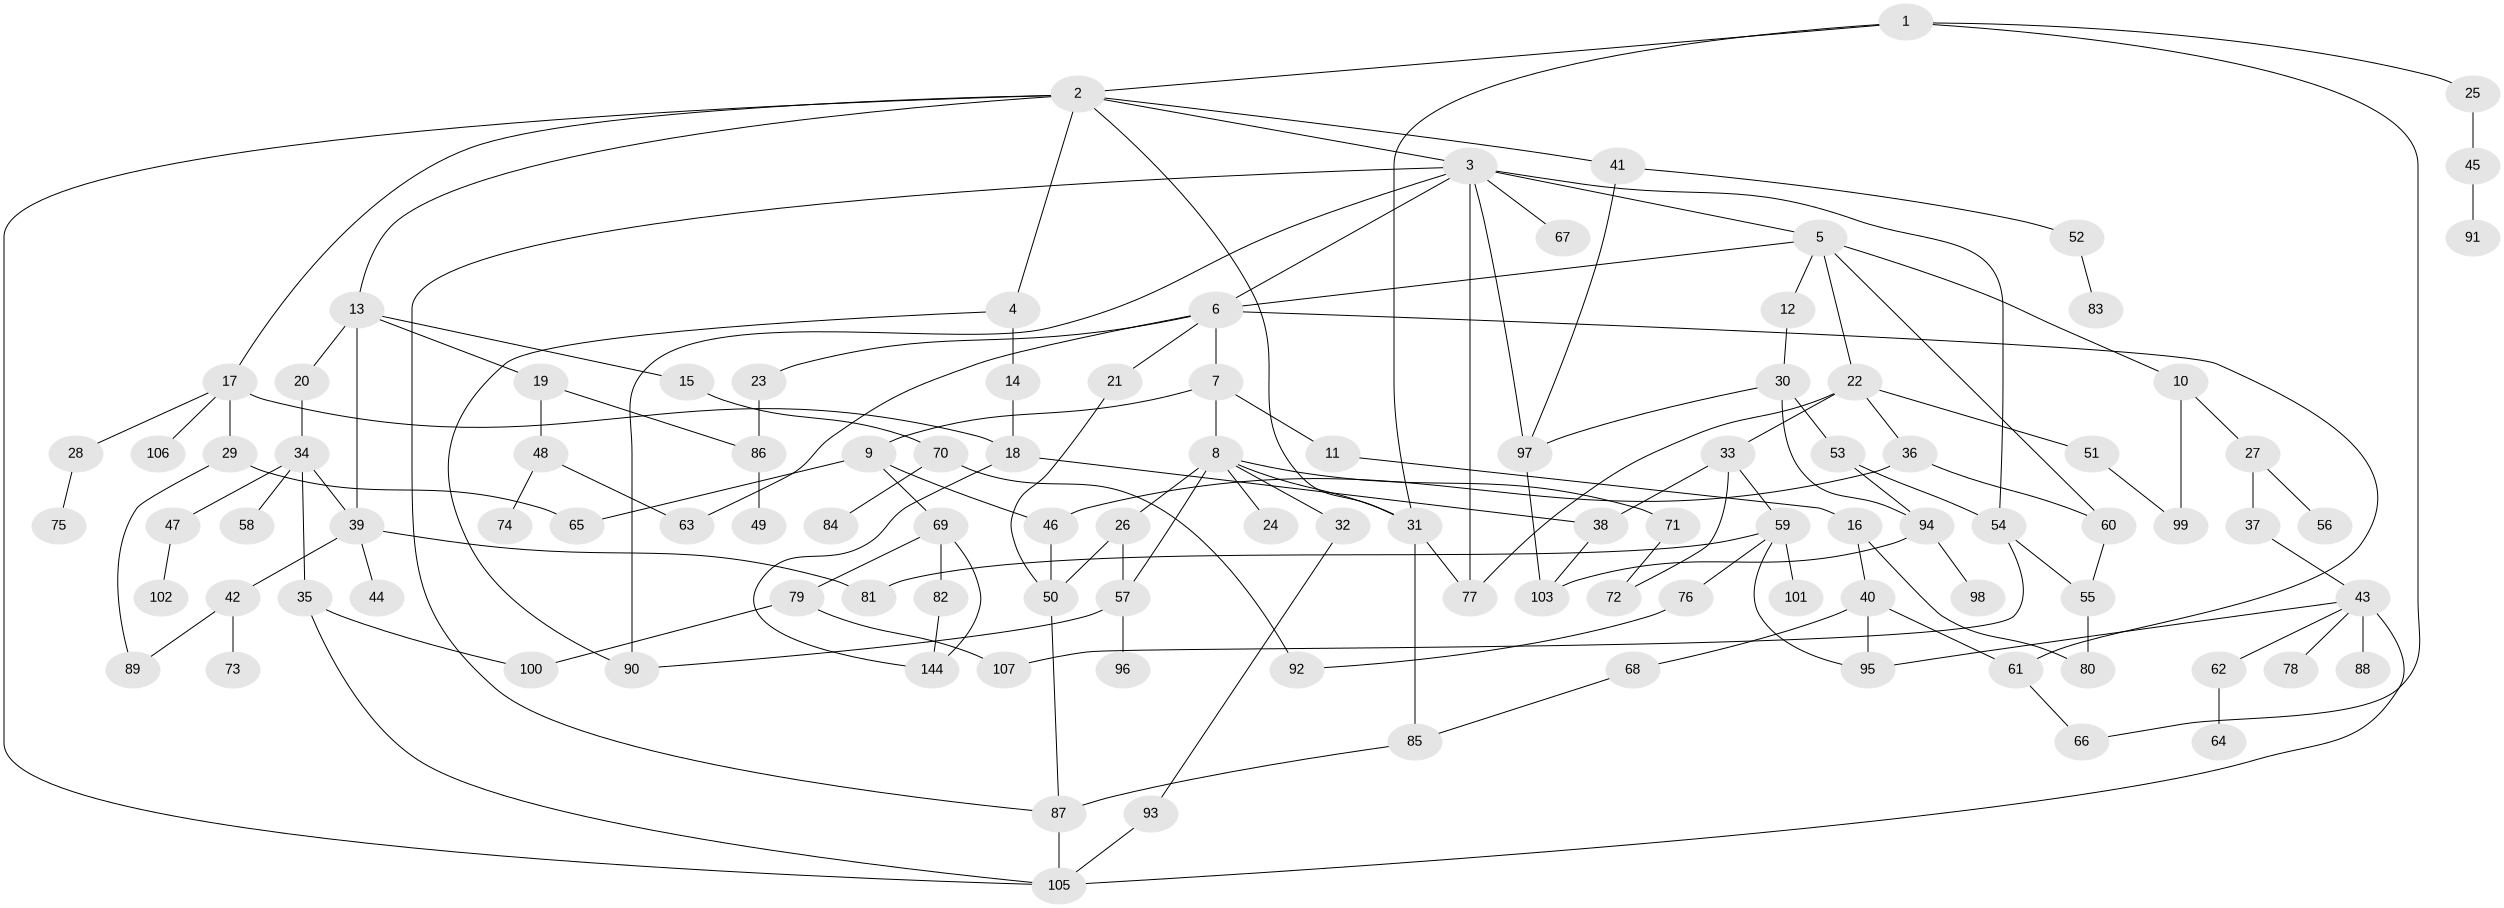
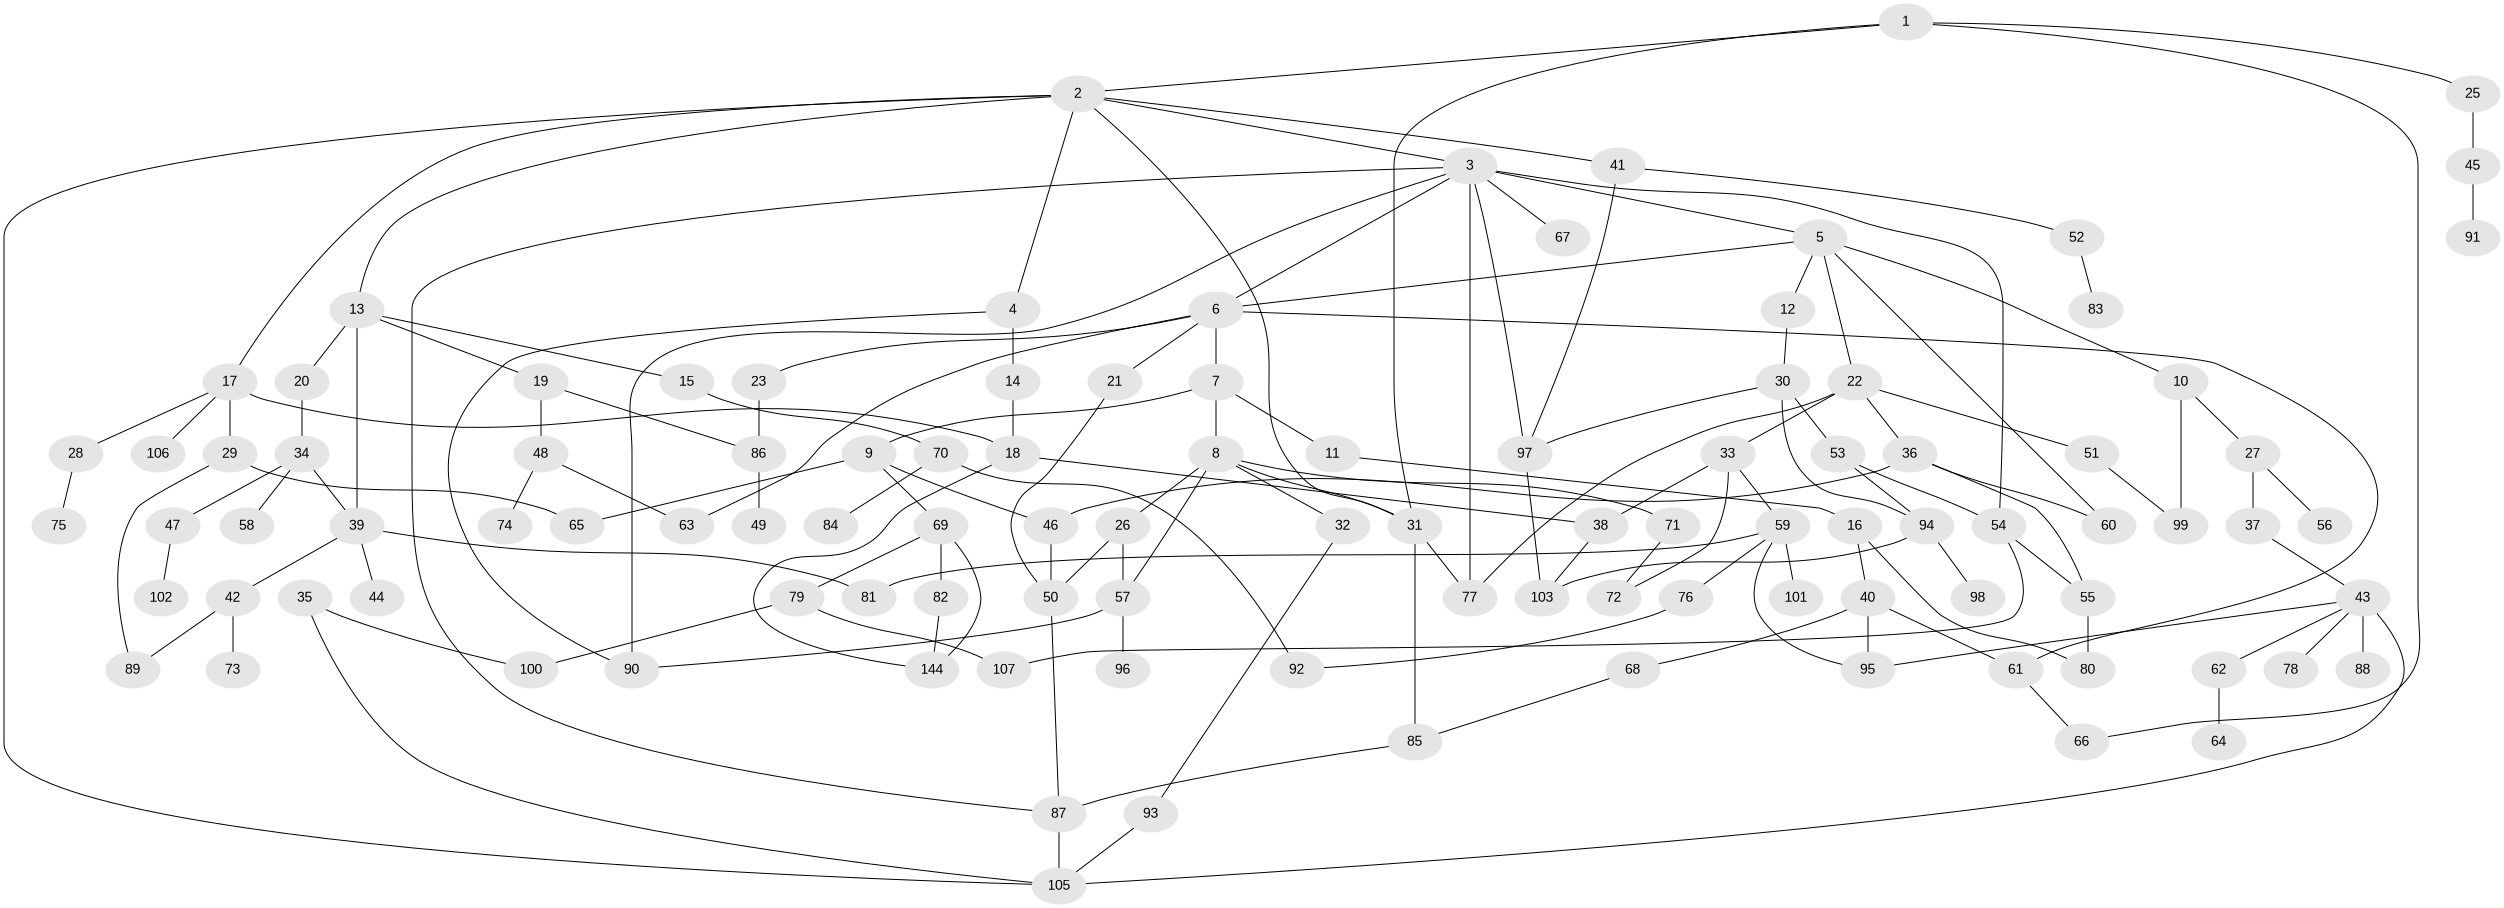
edge "34" -- "35": removed
node "24": removed
edge "60" -- "55": now "36" -- "55"
